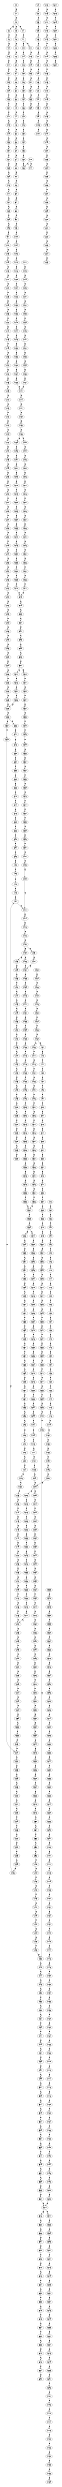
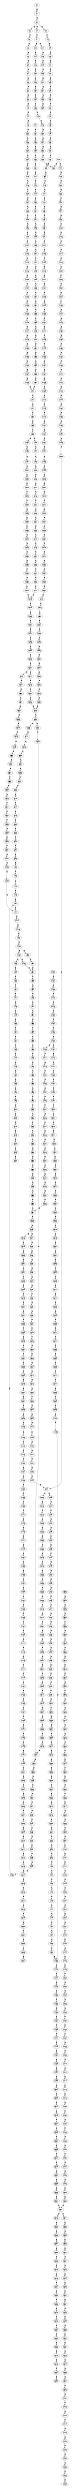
edge "S74" -> "S78": added, label "G"
edge "S107" -> "S111": added, label "T"
edge "S765" -> "S281": now "S765" -> "S767"
node "S816": added
